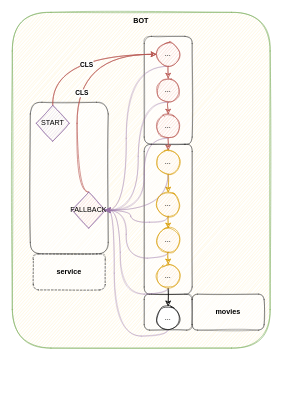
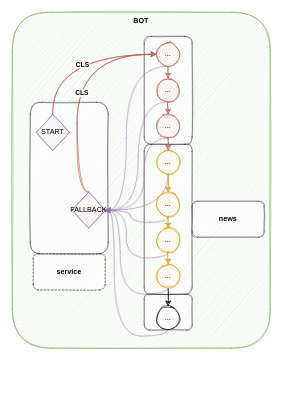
node "START": moved (53, 123) -> (53, 132)
node "BOT": fillcolor #fff2cc -> #d5e8d4
node "news": added
node "movies": removed
